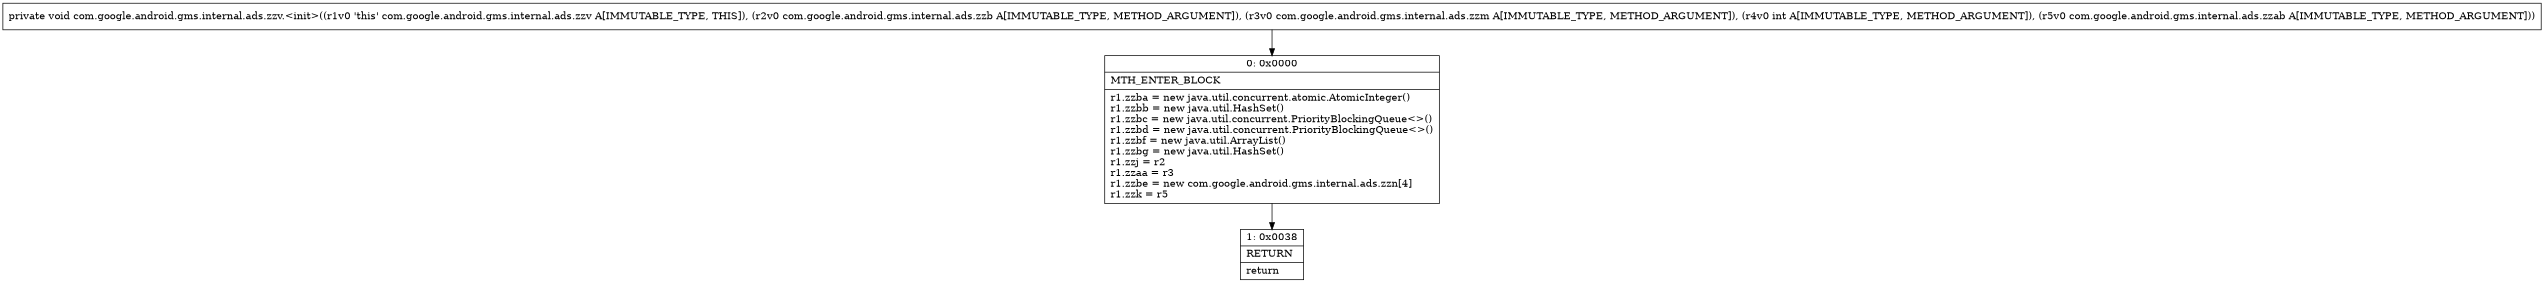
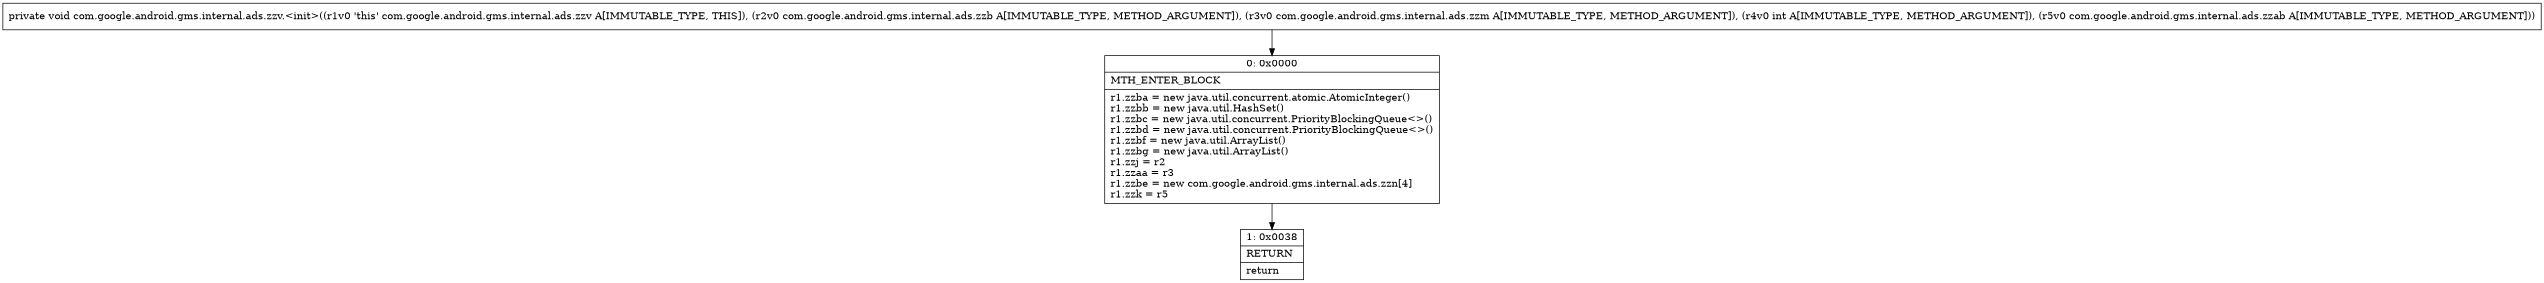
node "0: 0x0000": text "r1.zzbg = new java.util.HashSet()" -> "r1.zzbg = new java.util.ArrayList()"
